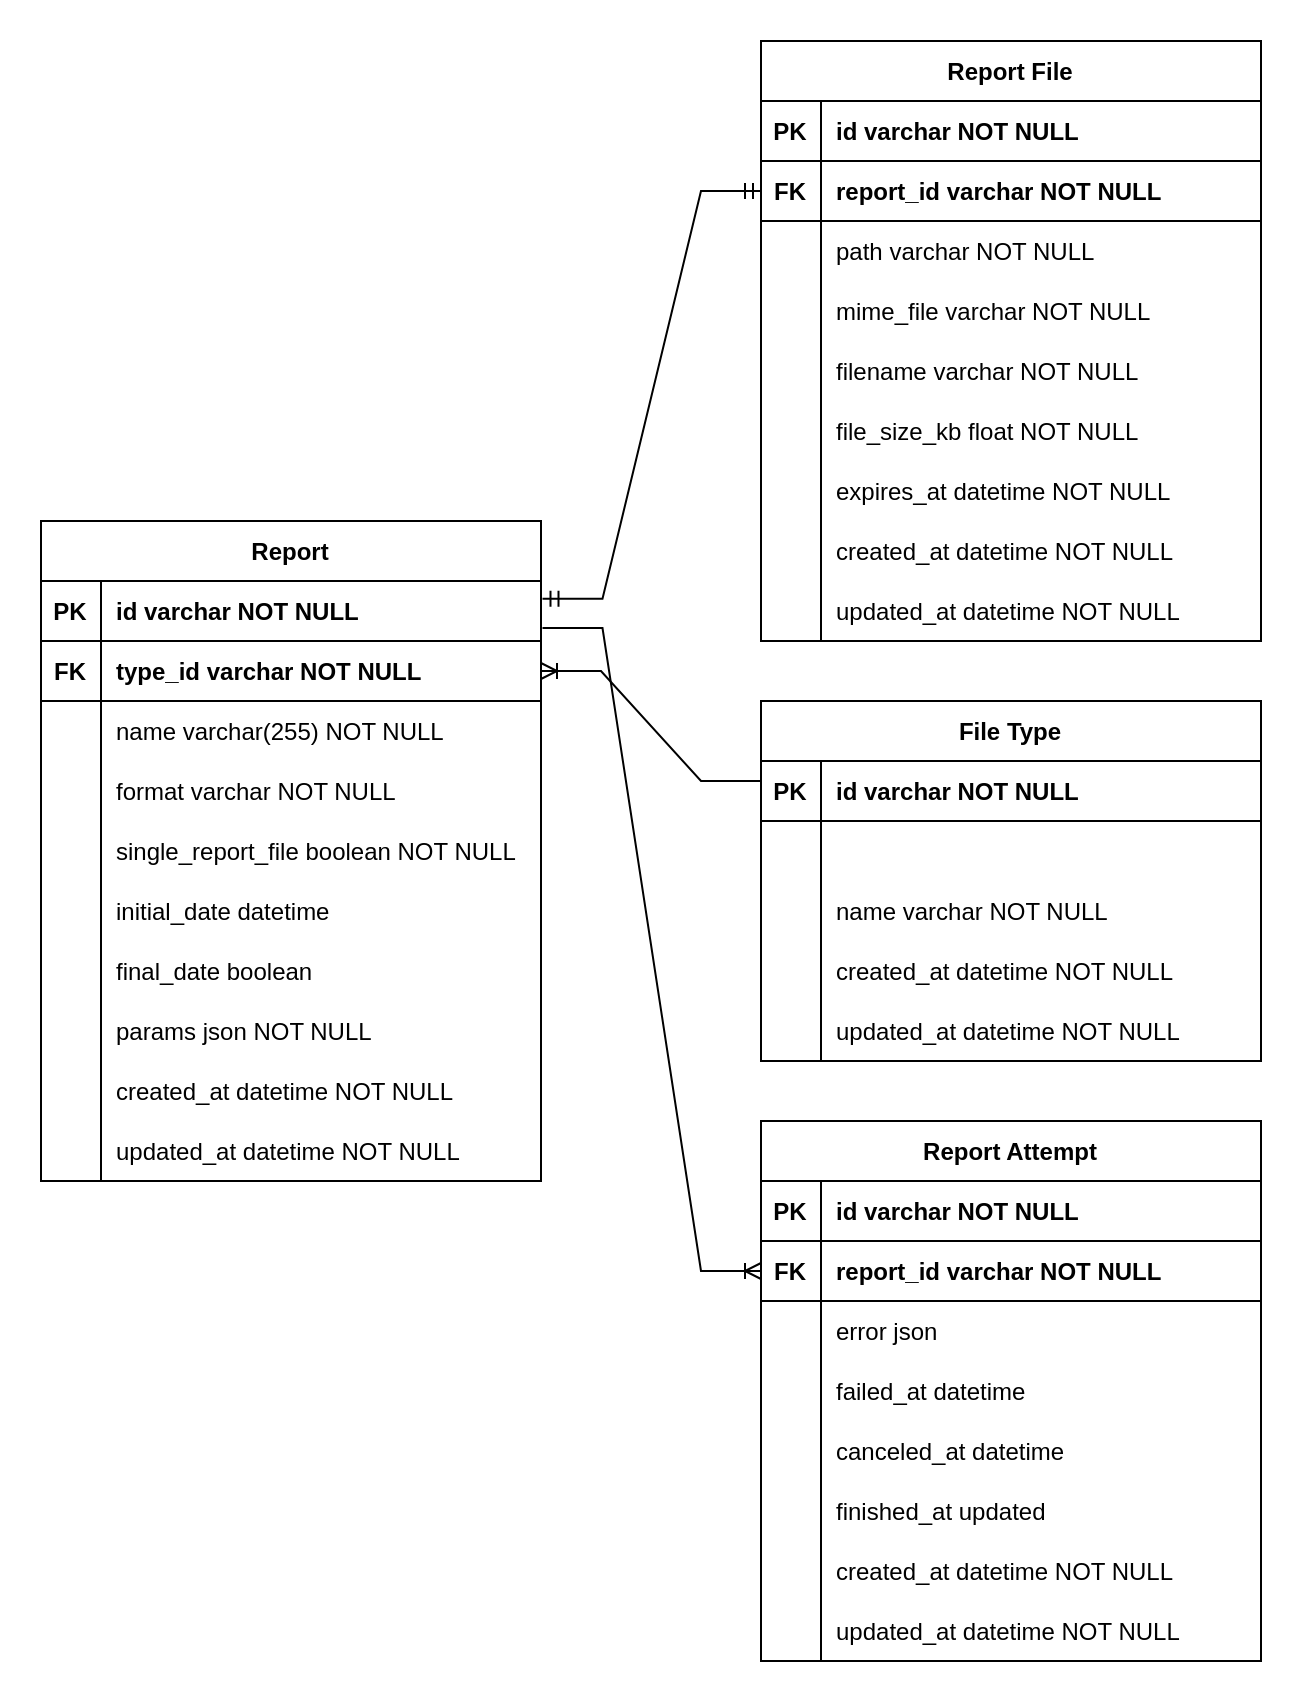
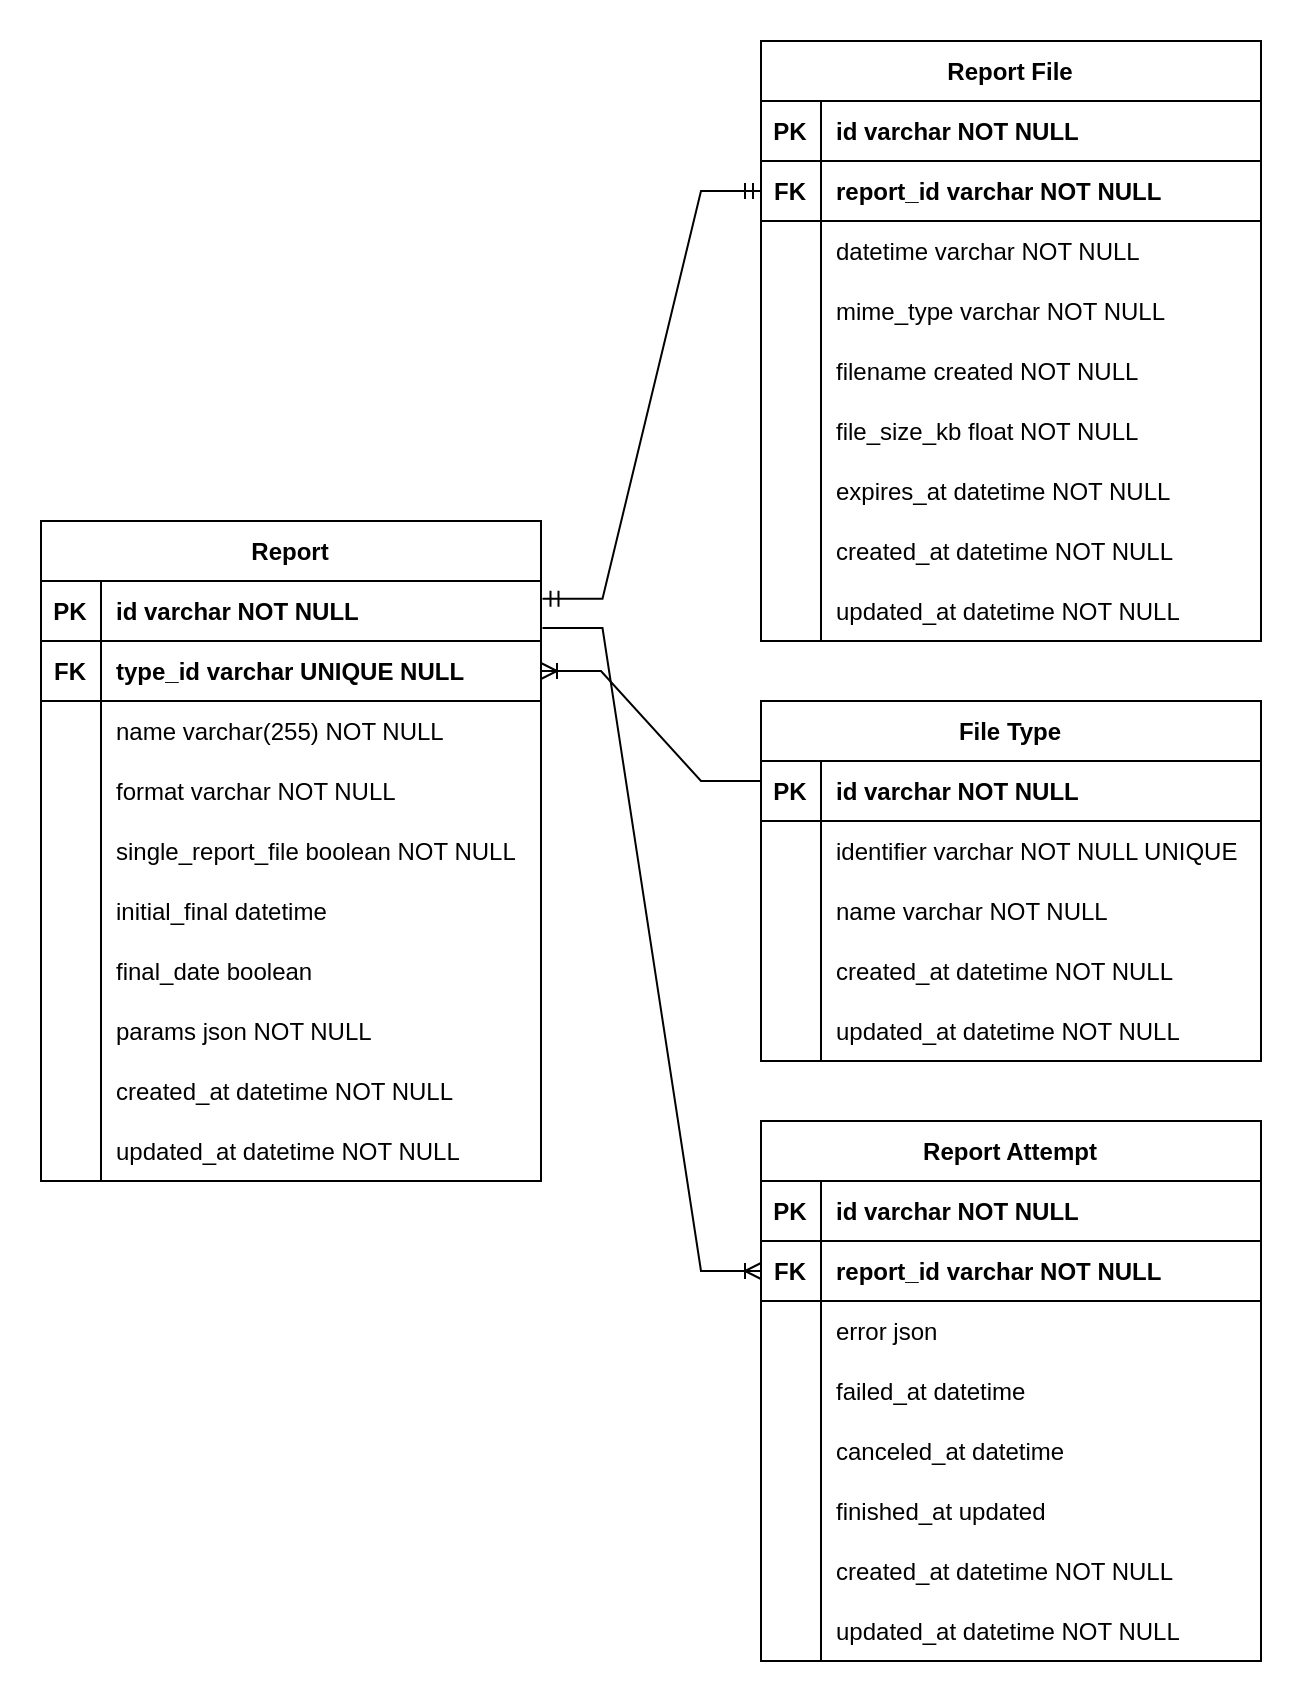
node "path varchar NOT NULL": label "path varchar NOT NULL" -> "datetime varchar NOT NULL"
node "mime_file varchar NOT NULL": label "mime_file varchar NOT NULL" -> "mime_type varchar NOT NULL"
node "filename varchar NOT NULL": label "filename varchar NOT NULL" -> "filename created NOT NULL"
node "type_id varchar NOT NULL": label "type_id varchar NOT NULL" -> "type_id varchar UNIQUE NULL"
node "identifier varchar NOT NULL UNIQUE": added
node "initial_date datetime": label "initial_date datetime" -> "initial_final datetime"
